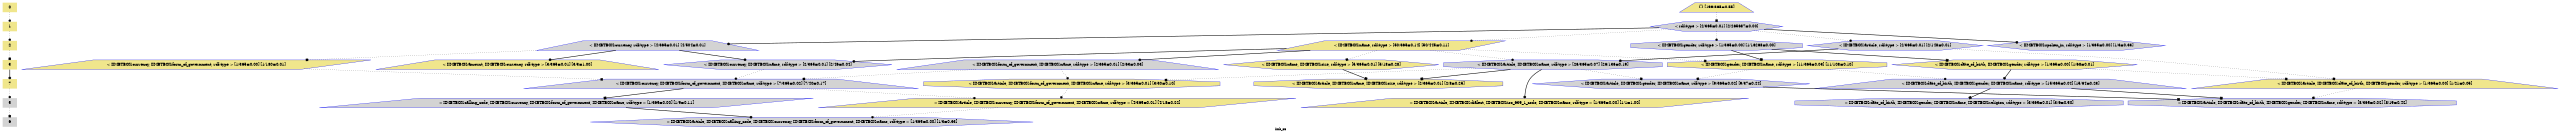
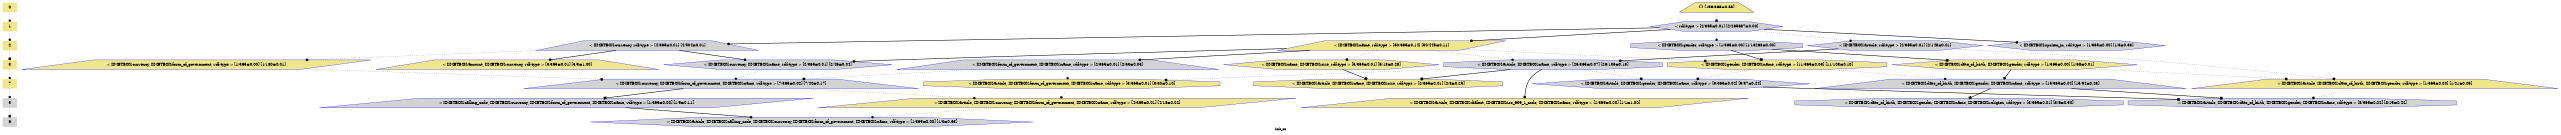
node "{} [199/365=0.55]": color blue -> black
edge "< rdf:type > [2/365=0.01] [2/265687=0.00]" -> "< IIMBTBOX:name, rdf:type > [50/365=0.14] [50/445=0.11]": style dotted -> bold
edge "3" -> "7": style bold -> dotted
